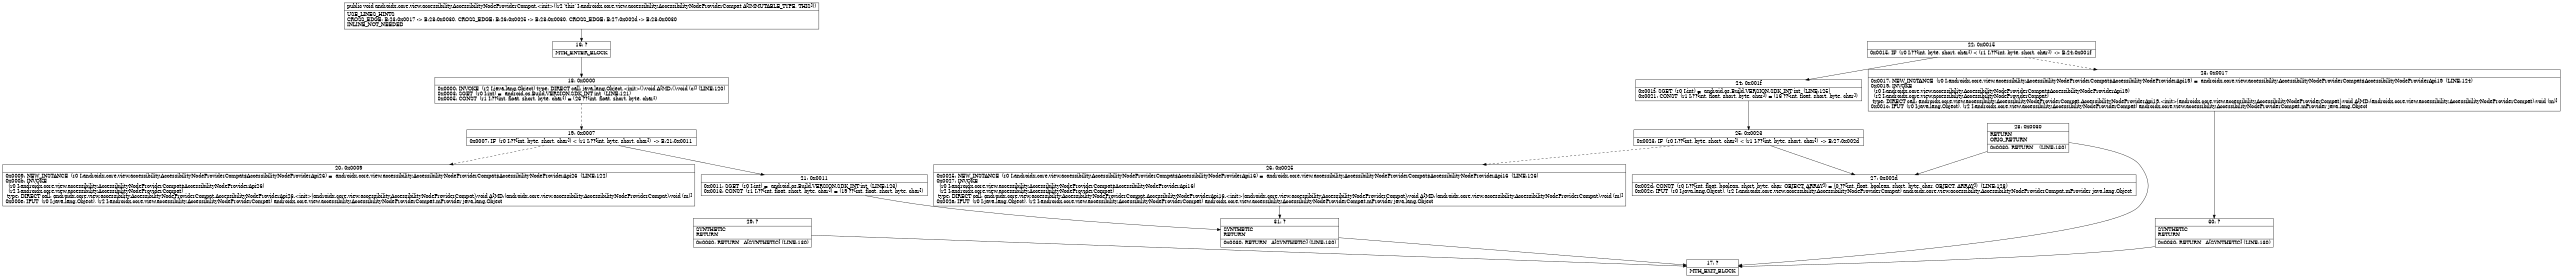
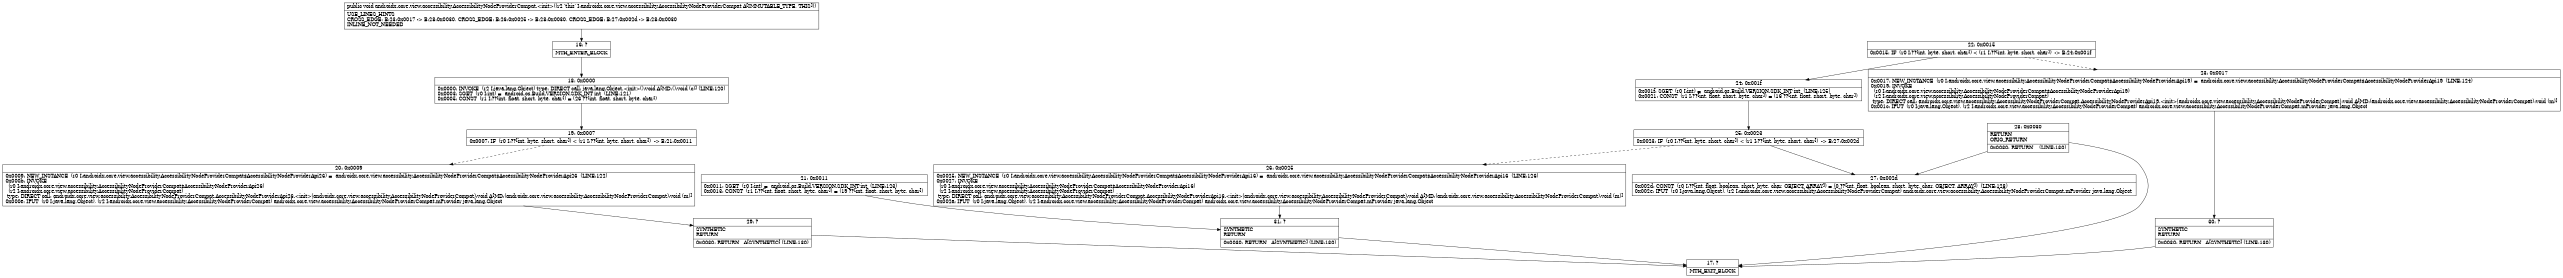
edge "18: 0x0000" -> "19: 0x0007": style dashed -> solid
edge "19: 0x0007" -> "21: 0x0011": removed
edge "20: 0x0009" -> "29: ?": added
